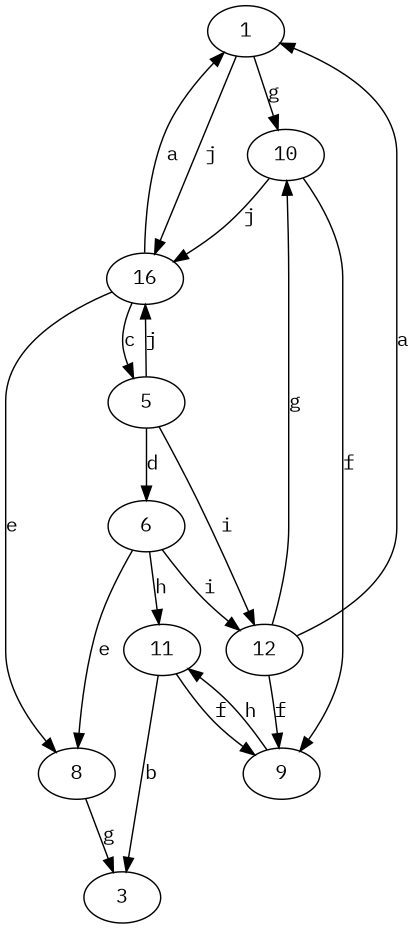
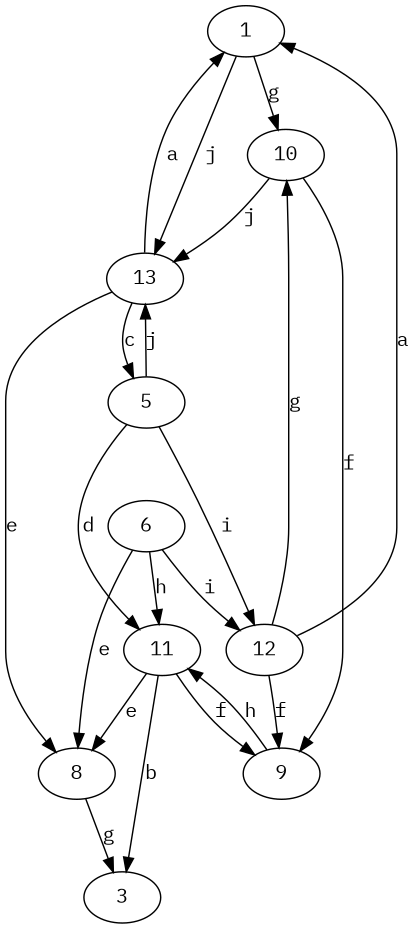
node "16": label "16" -> "13"
edge "5" -> "6": now "5" -> "11"
edge "11" -> "8": added, label "e"
